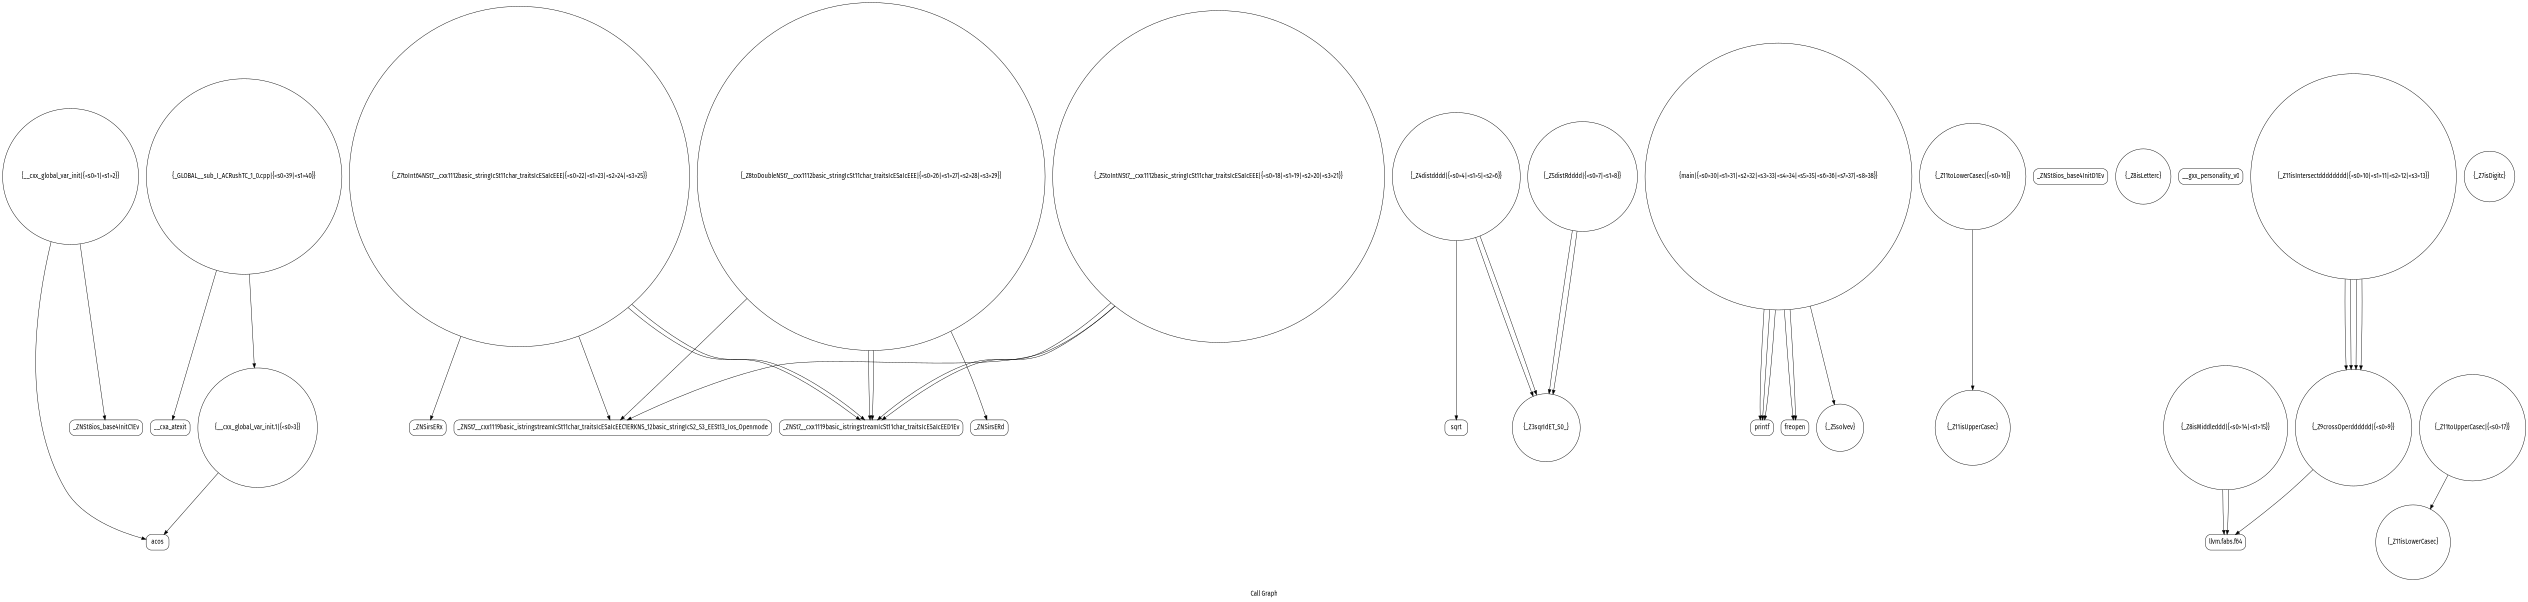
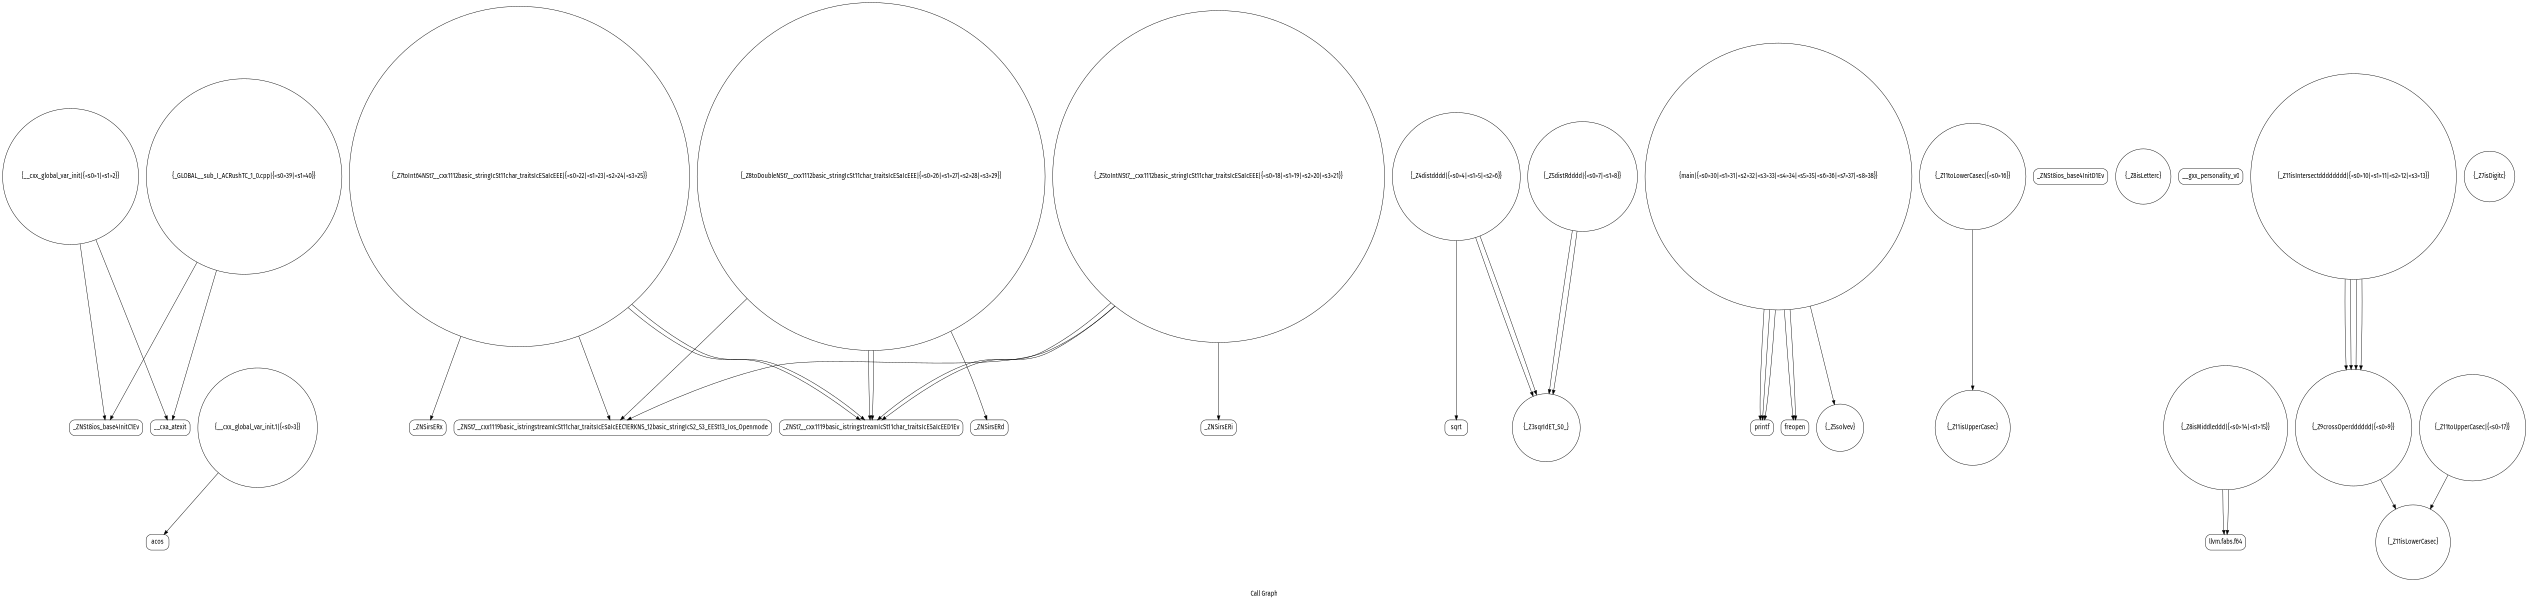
edge "{_GLOBAL__sub_I_ACRushTC_1_0.cpp|{<s0>39|<s1>40}}" -> "{__cxx_global_var_init.1|{<s0>3}}": now "{_GLOBAL__sub_I_ACRushTC_1_0.cpp|{<s0>39|<s1>40}}" -> "_ZNSt8ios_base4InitC1Ev"
edge "{__cxx_global_var_init|{<s0>1|<s1>2}}" -> "acos": now "{__cxx_global_var_init|{<s0>1|<s1>2}}" -> "__cxa_atexit"
node "_ZNSirsERi": added
edge "{_Z9crossOperdddddd|{<s0>9}}" -> "llvm.fabs.f64": now "{_Z9crossOperdddddd|{<s0>9}}" -> "{_Z11isLowerCasec}"
